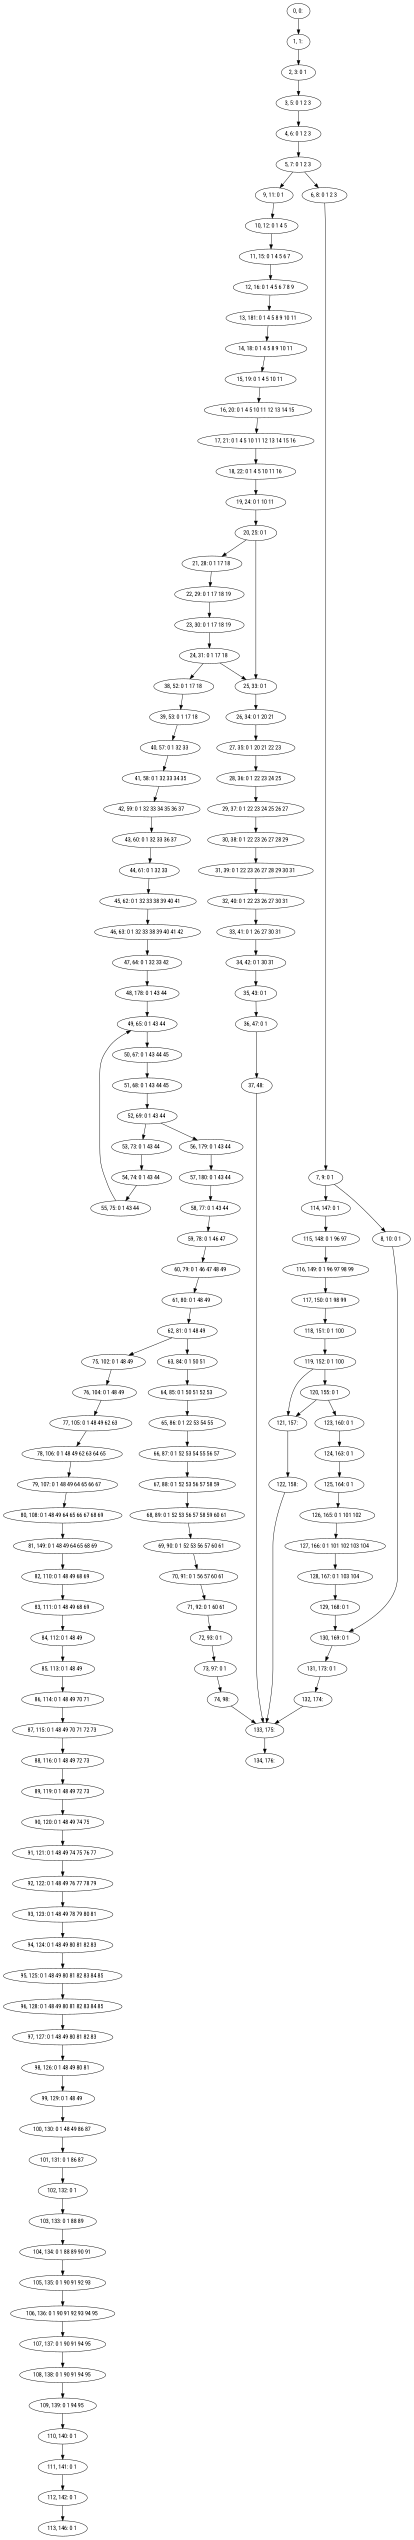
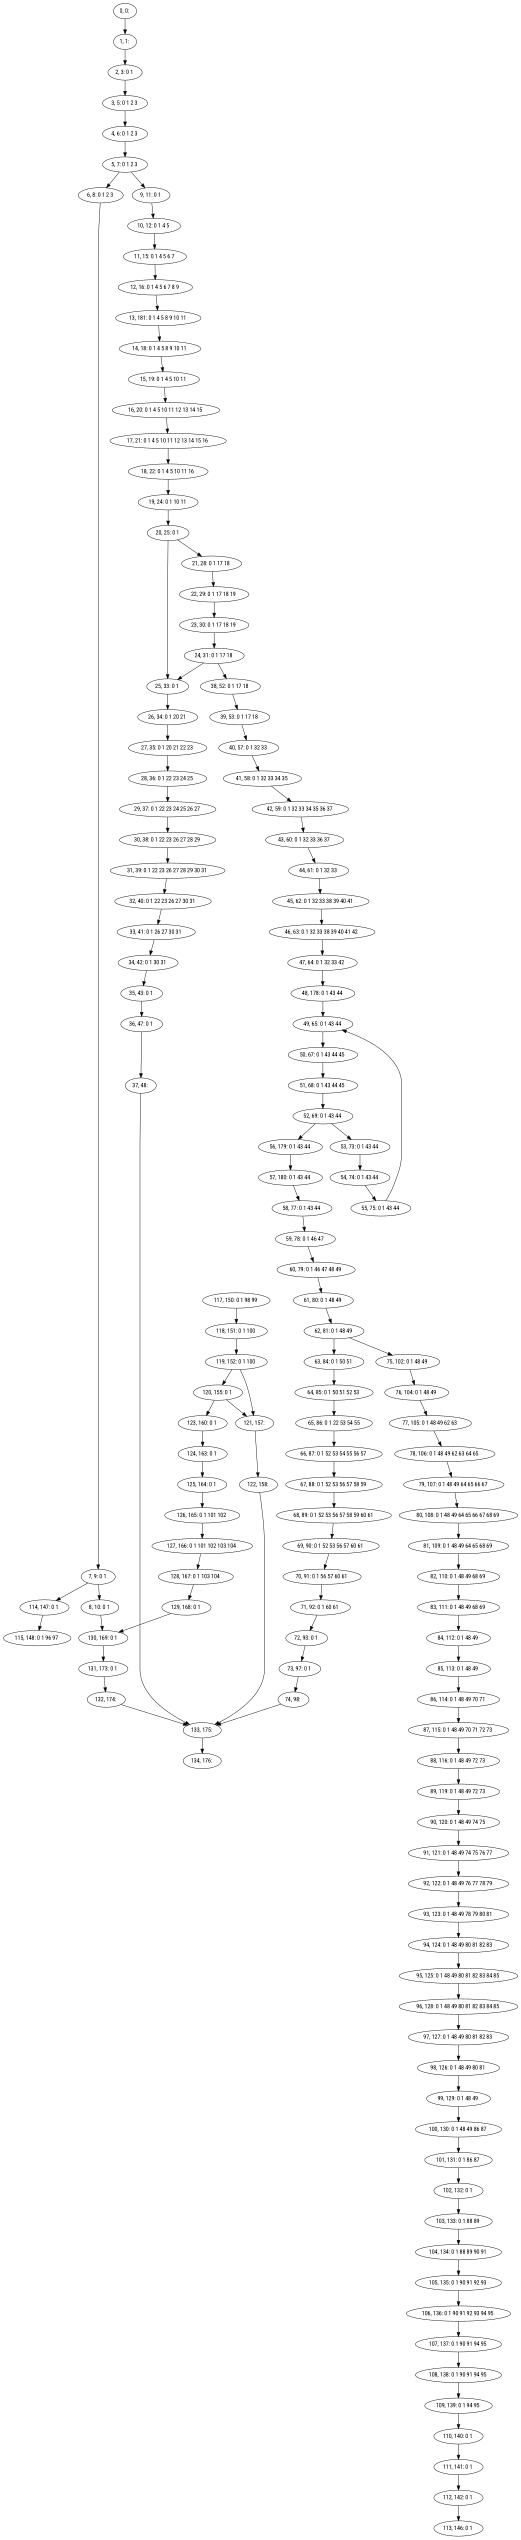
node "116, 149: 0 1 96 97 98 99": removed
node "81, 149: 0 1 48 49 64 65 68 69": label "81, 149: 0 1 48 49 64 65 68 69" -> "81, 109: 0 1 48 49 64 65 68 69"
